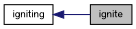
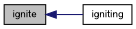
edge "ignite" -> "igniting": reversed
